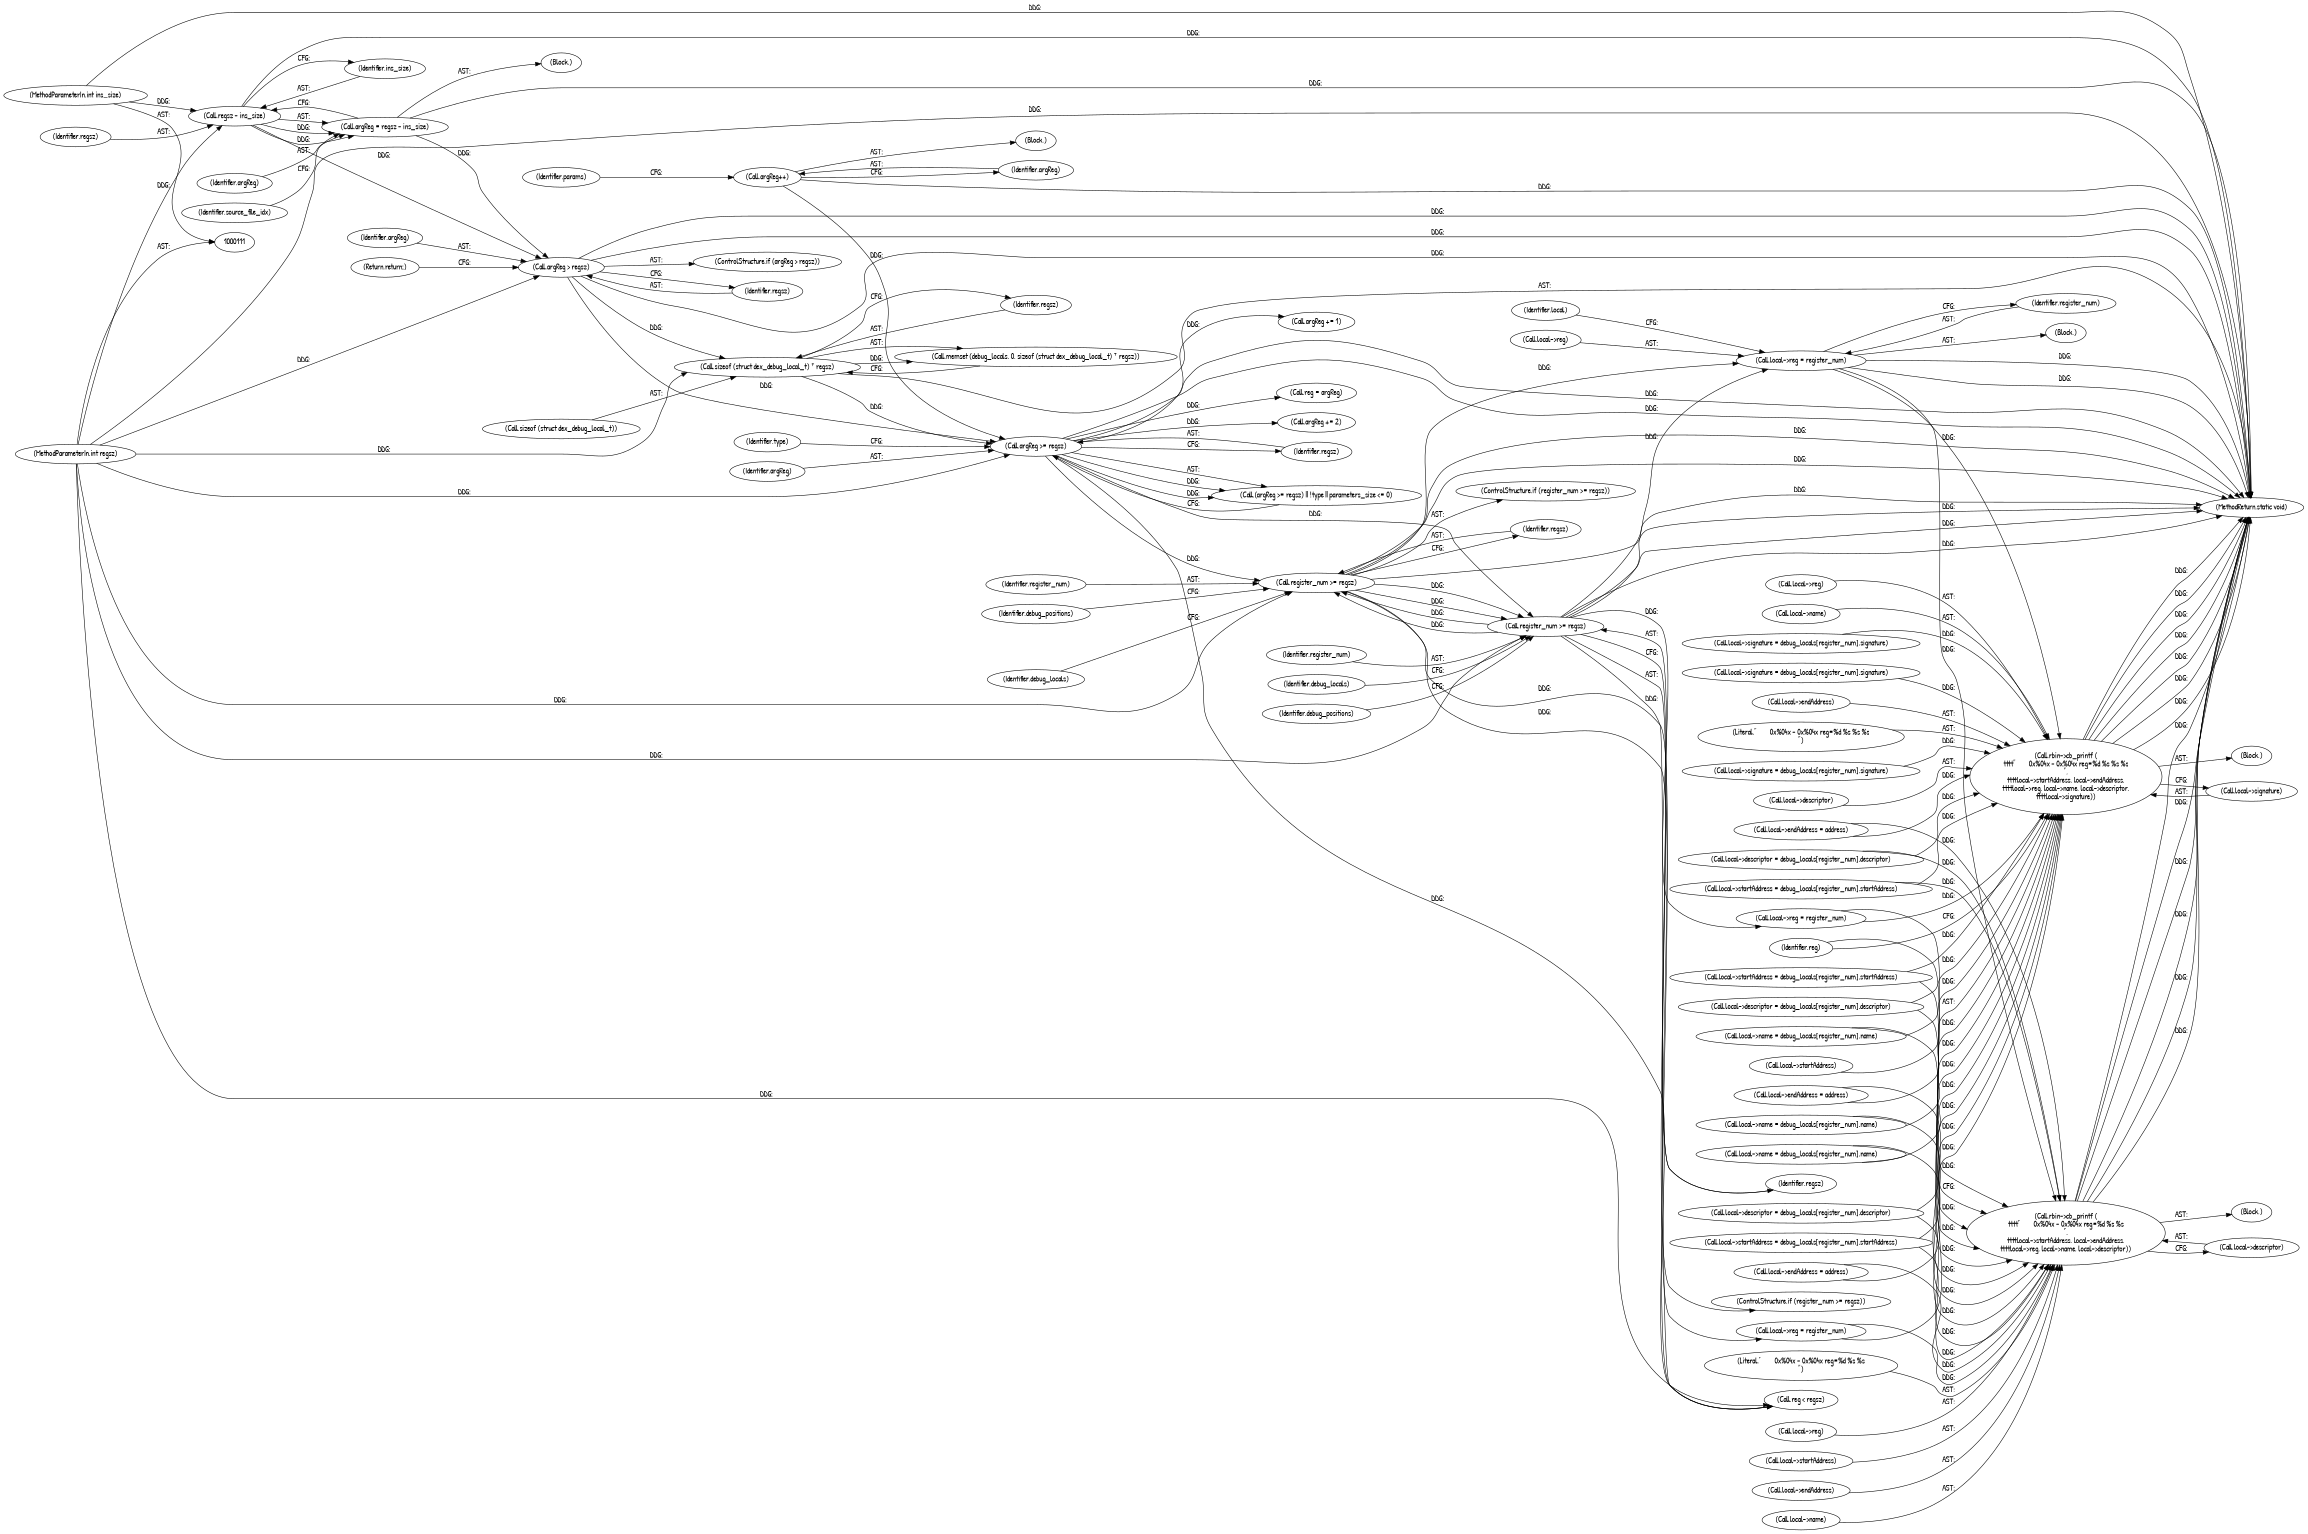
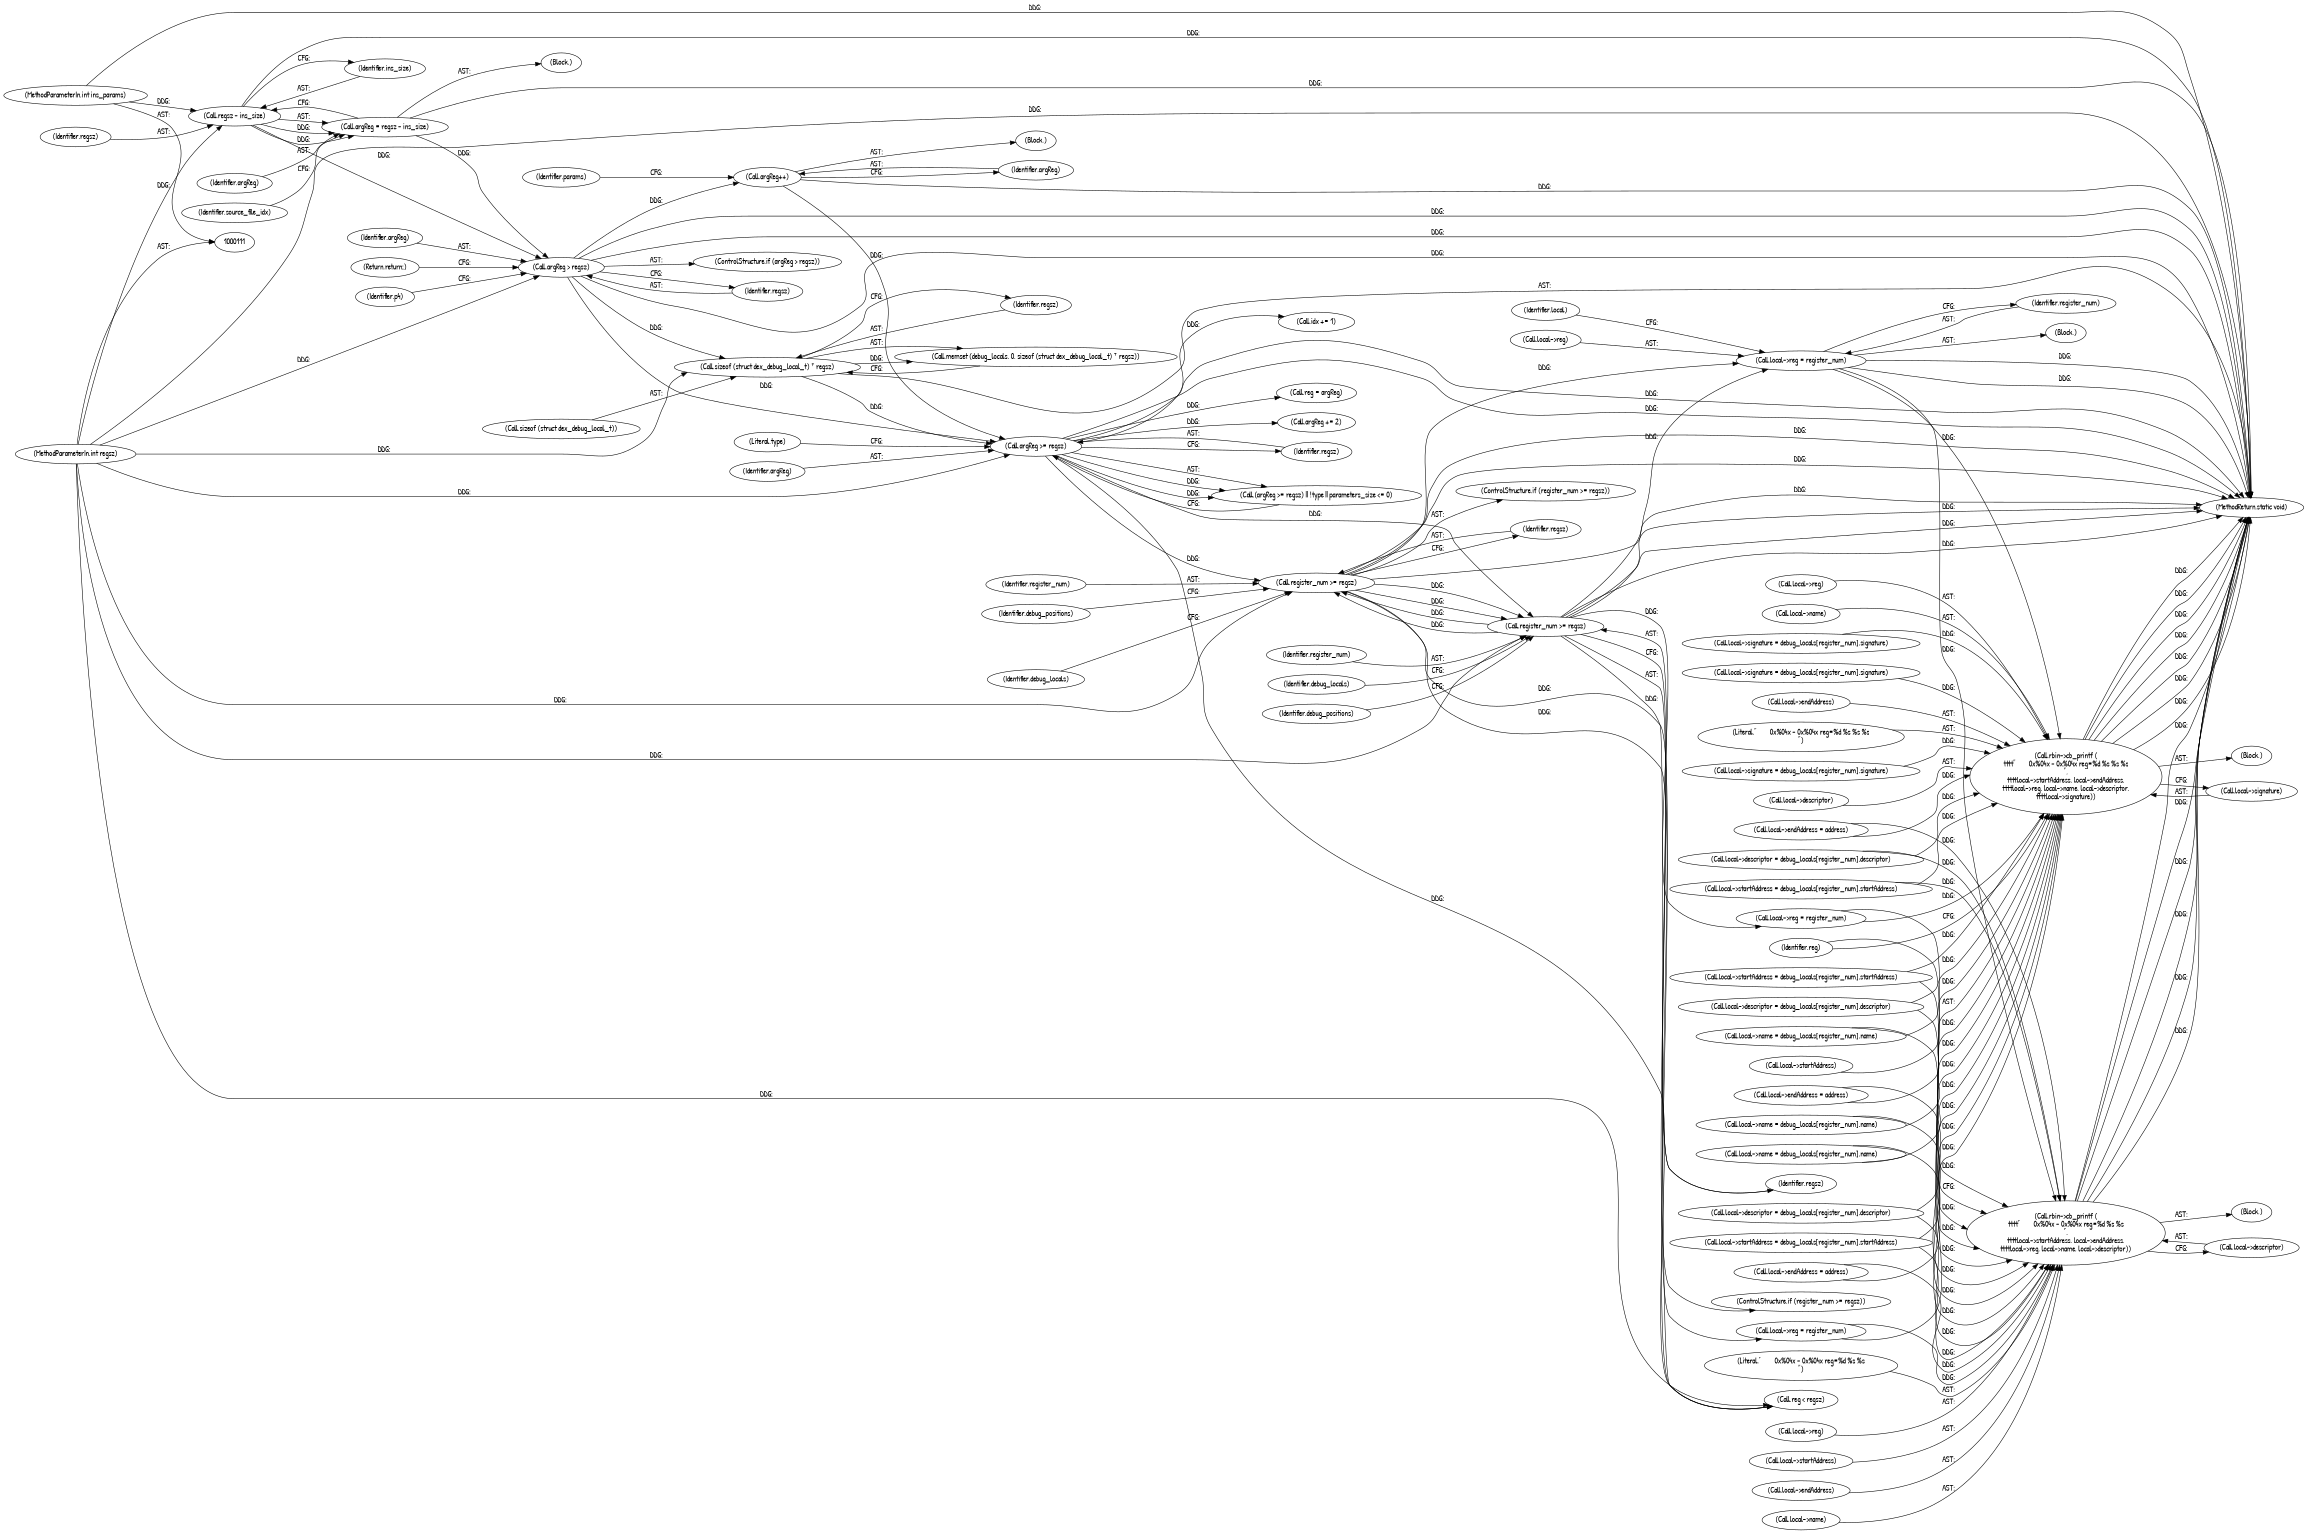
node "(MethodParameterIn,int ins_size)": label "(MethodParameterIn,int ins_size)" -> "(MethodParameterIn,int ins_params)"
edge "(Call,argReg > regsz)" -> "(Call,argReg++)": added, label "DDG:"
node "(Identifier,p4)": added
node "(Call,argReg += 1)": label "(Call,argReg += 1)" -> "(Call,idx += 1)"
node "(Identifier,type)": label "(Identifier,type)" -> "(Literal,type)"
